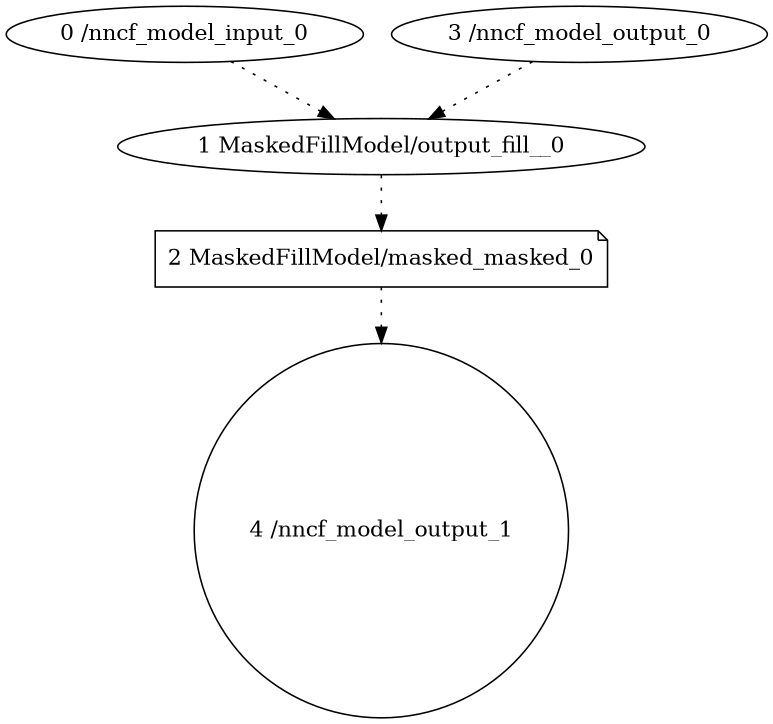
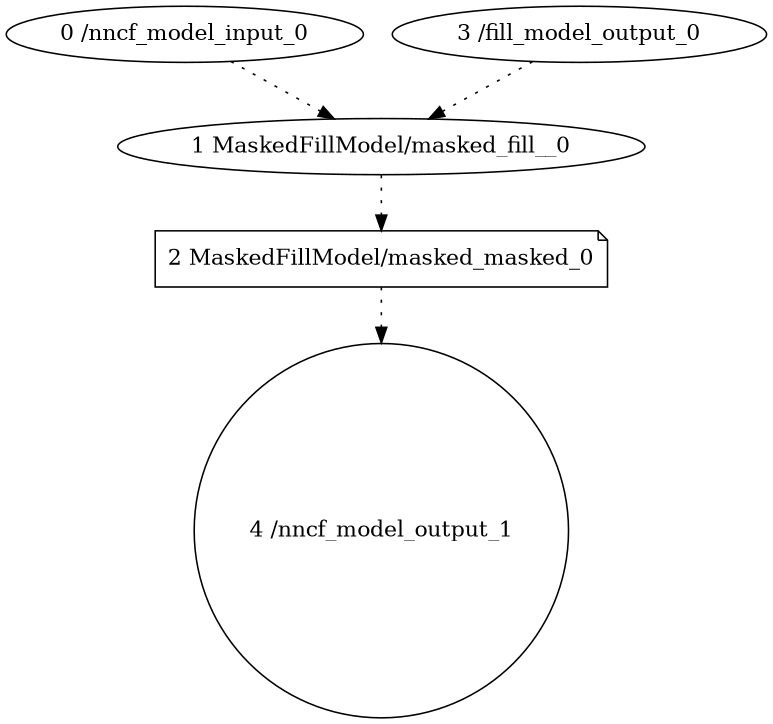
node "3 /nncf_model_output_0": label "3 /nncf_model_output_0" -> "3 /fill_model_output_0"
node "1 MaskedFillModel/output_fill__0": label "1 MaskedFillModel/output_fill__0" -> "1 MaskedFillModel/masked_fill__0"
